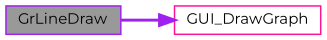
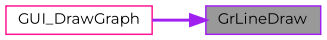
edge "GrLineDraw" -> "GUI_DrawGraph": reversed
